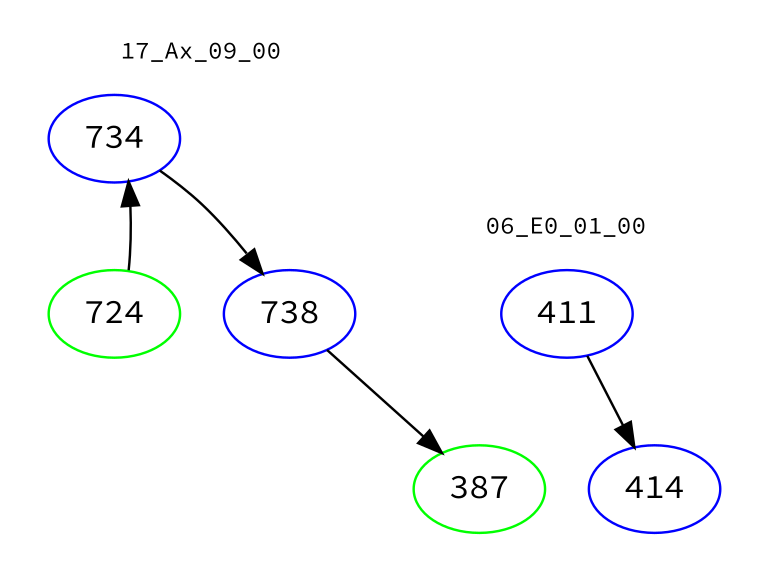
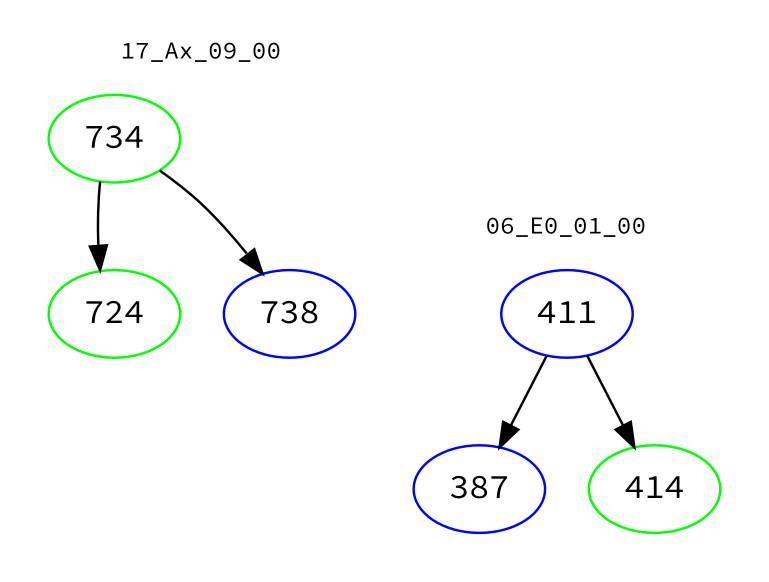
node "734": color blue -> green
edge "724" -> "734": reversed
edge "738" -> "387": now "411" -> "387"
node "387": color green -> blue
node "414": color blue -> green
